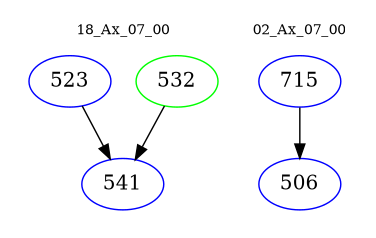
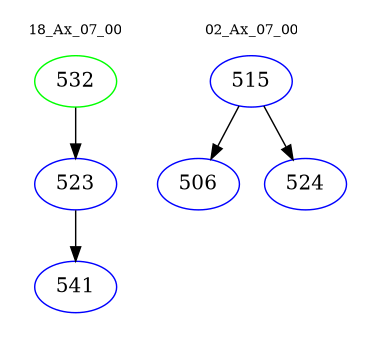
node "715": label "715" -> "515"
edge "532" -> "541": now "532" -> "523"
node "524": added
